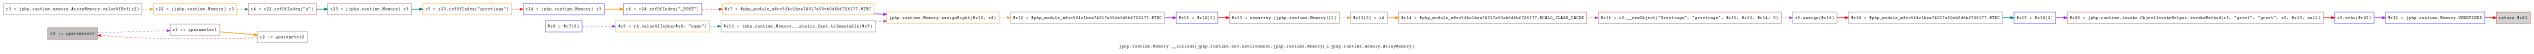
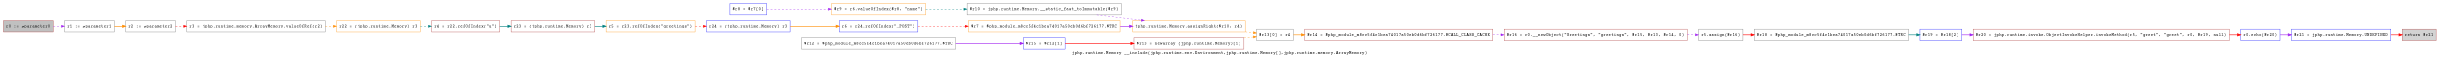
node "r24 = (php.runtime.Memory) r3": label "r24 = (php.runtime.Memory) r3" -> "r24 = (jphp.runtime.Memory) r3"
edge "jphp.runtime.Memory.assignRight($r10, r4)" -> "$r12 = $php_module_m8cc5f4c1bea74017a50eb0d6bf726177.$TRC": now "jphp.runtime.Memory.assignRight($r10, r4)" -> "$r13[0] = r4"
edge "r2 := @parameter2" -> "r0 := @parameter0": now "r2 := @parameter2" -> "r3 = jphp.runtime.memory.ArrayMemory.valueOfRef(r2)"
